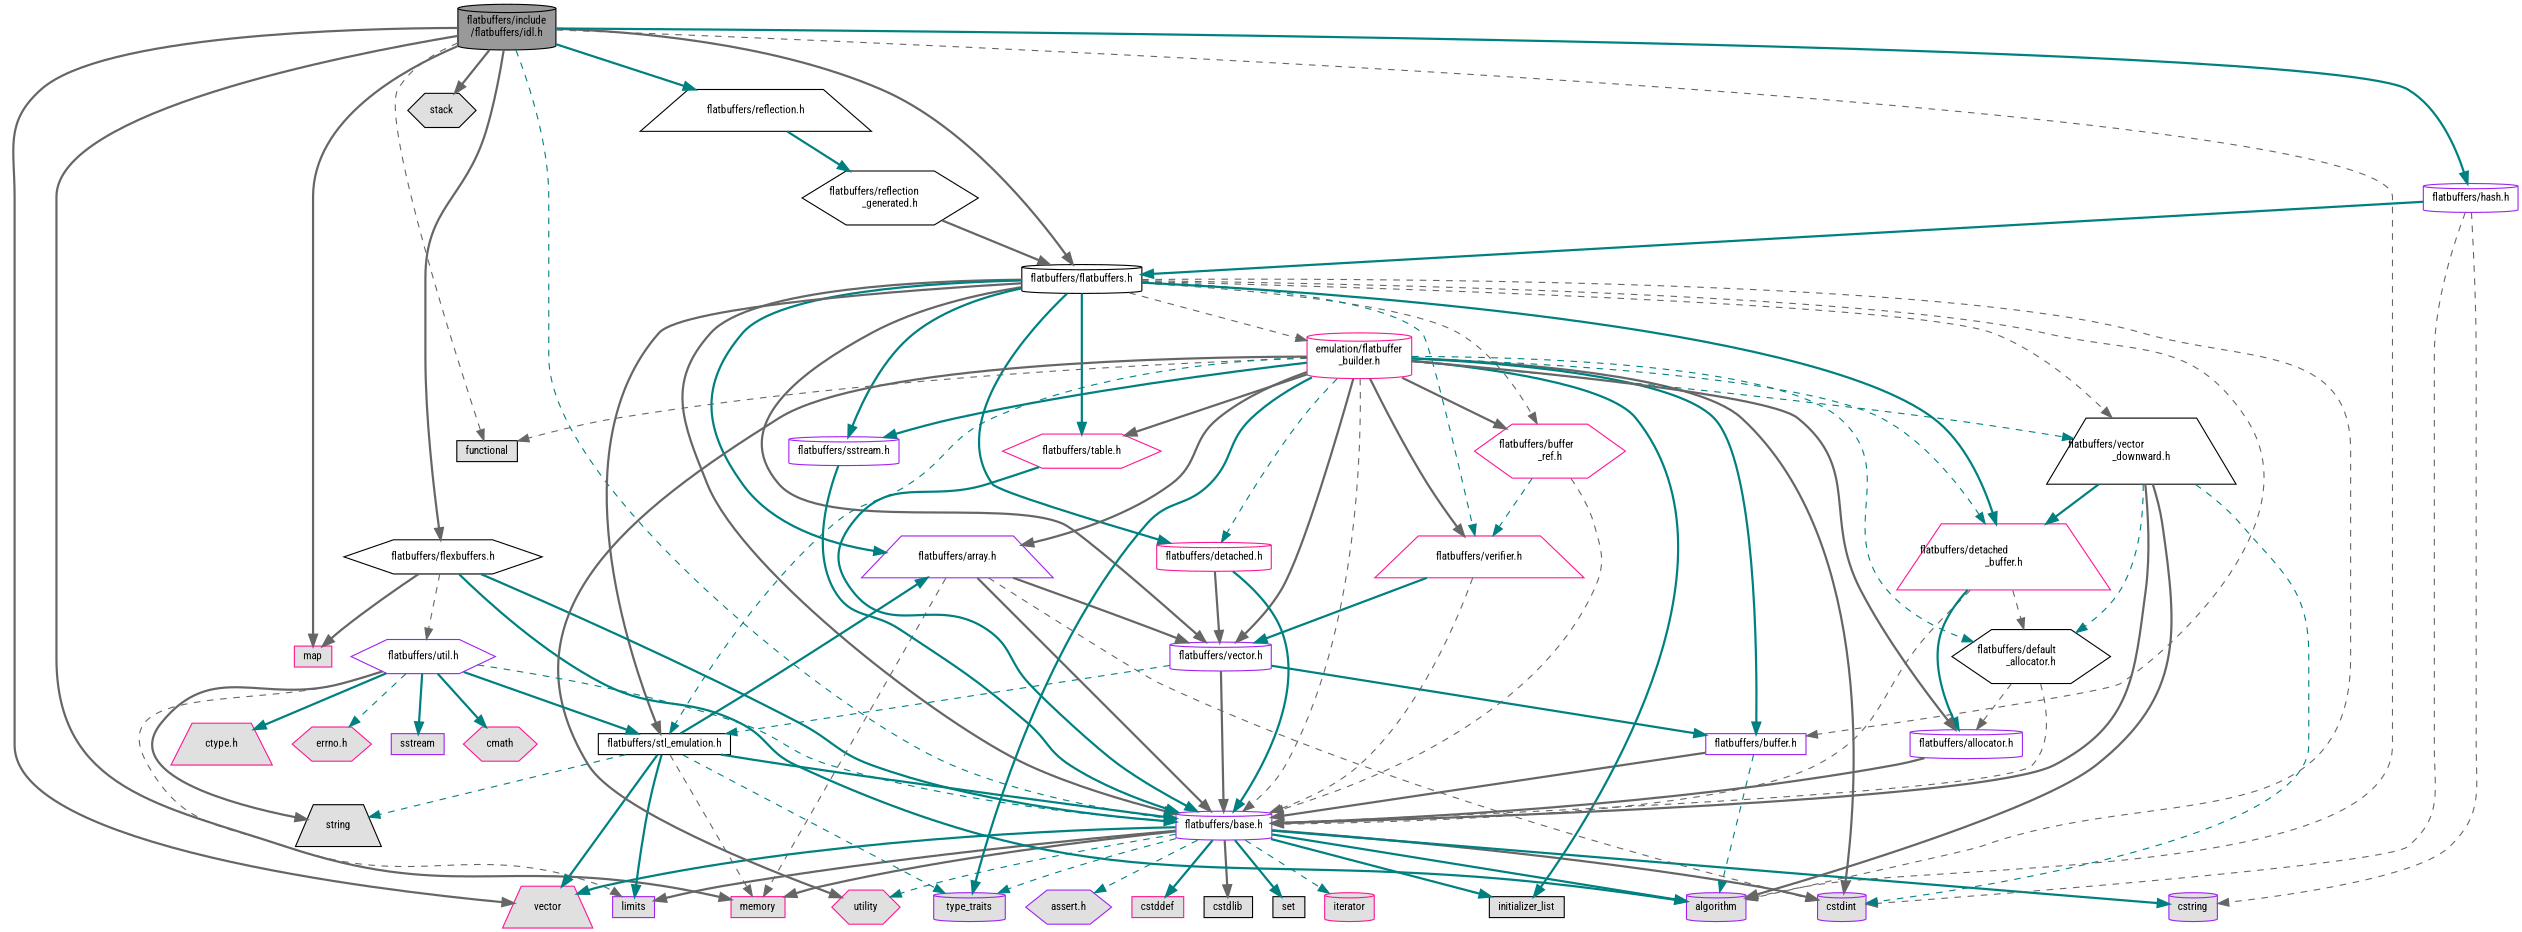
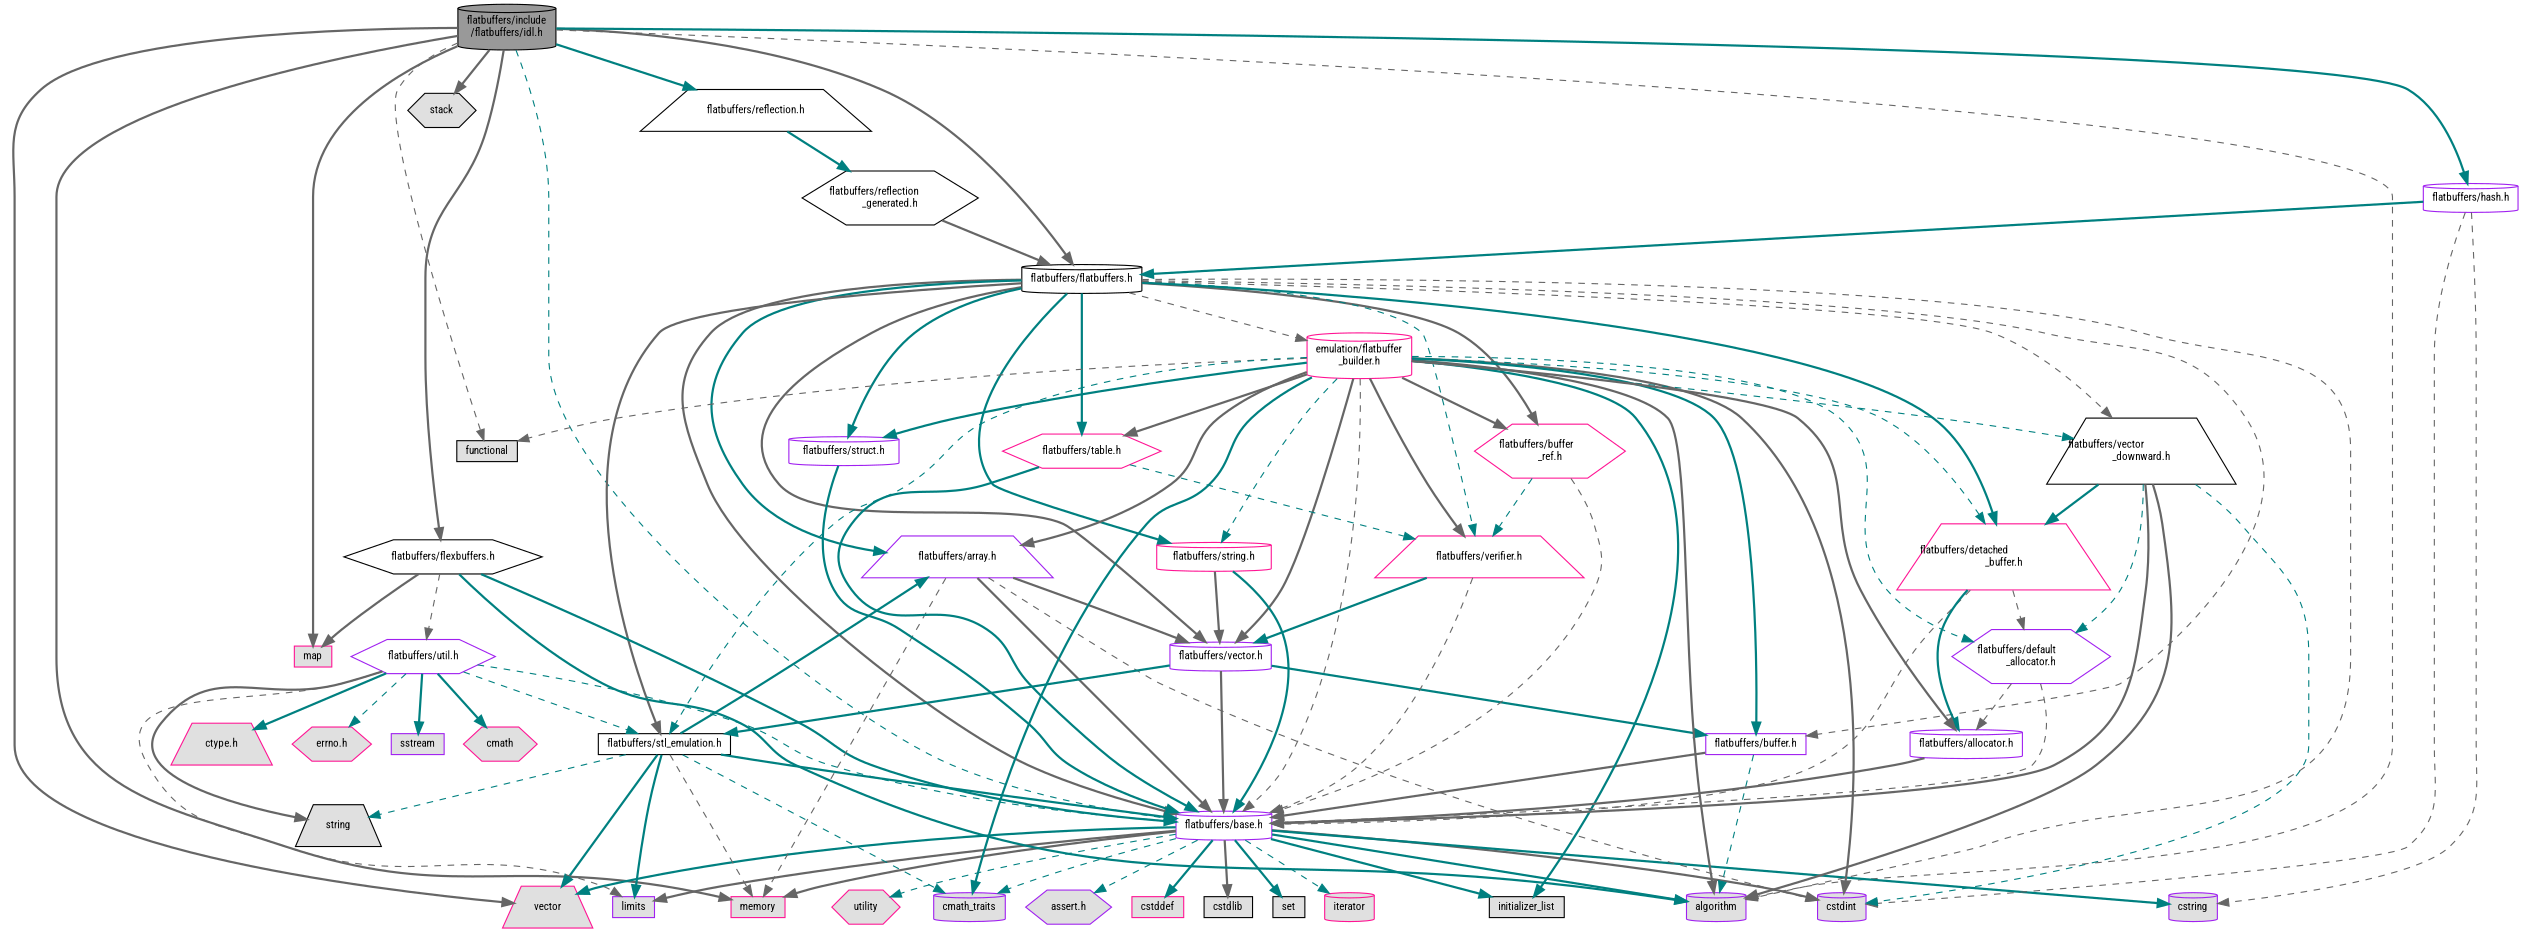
edge "flatbuffers/flatbuffers.h" -> "flatbuffers/buffer _ref.h": style dashed -> bold
node "flatbuffers/sstream.h": label "flatbuffers/sstream.h" -> "flatbuffers/struct.h"
edge "emulation/flatbuffer _builder.h" -> "utility": now "emulation/flatbuffer _builder.h" -> "algorithm"
edge "flatbuffers/table.h" -> "flatbuffers/verifier.h": added
node "flatbuffers/detached.h": label "flatbuffers/detached.h" -> "flatbuffers/string.h"
node "flatbuffers/default _allocator.h": color black -> purple
edge "flatbuffers/vector.h" -> "flatbuffers/stl_emulation.h": style dashed -> bold
edge "flatbuffers/util.h" -> "flatbuffers/stl_emulation.h": style bold -> dashed
node "type_traits": label "type_traits" -> "cmath_traits"
